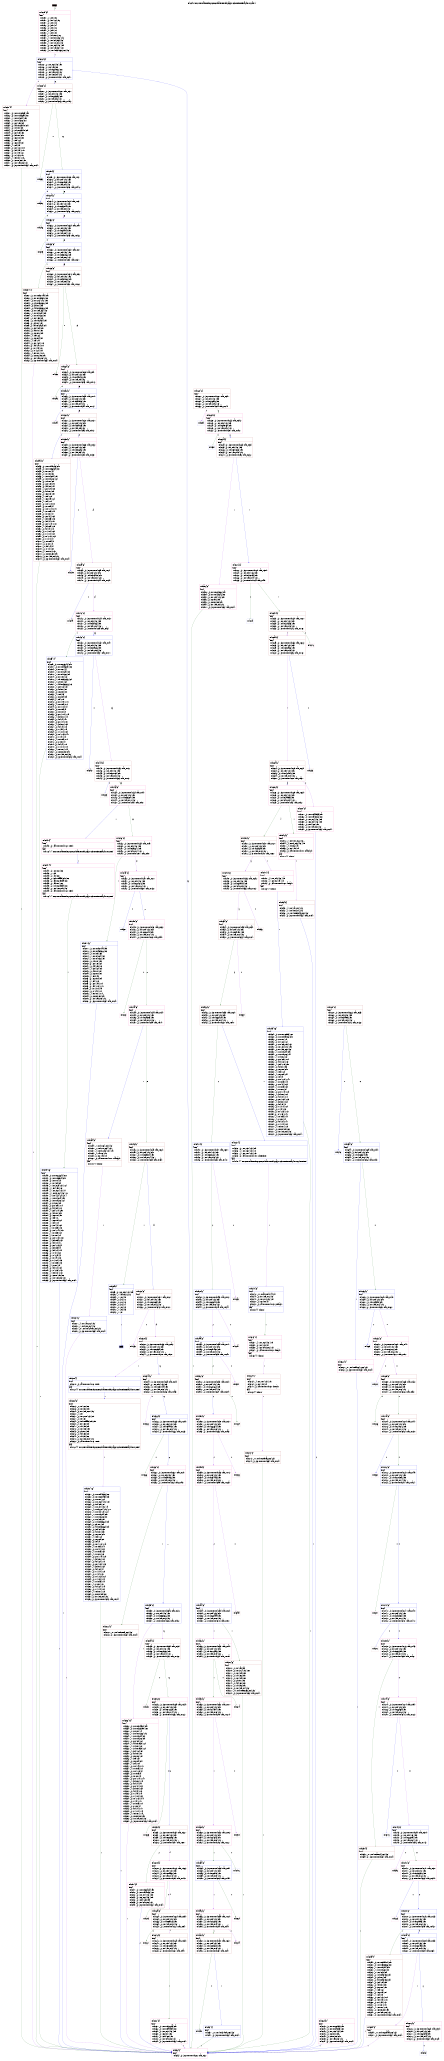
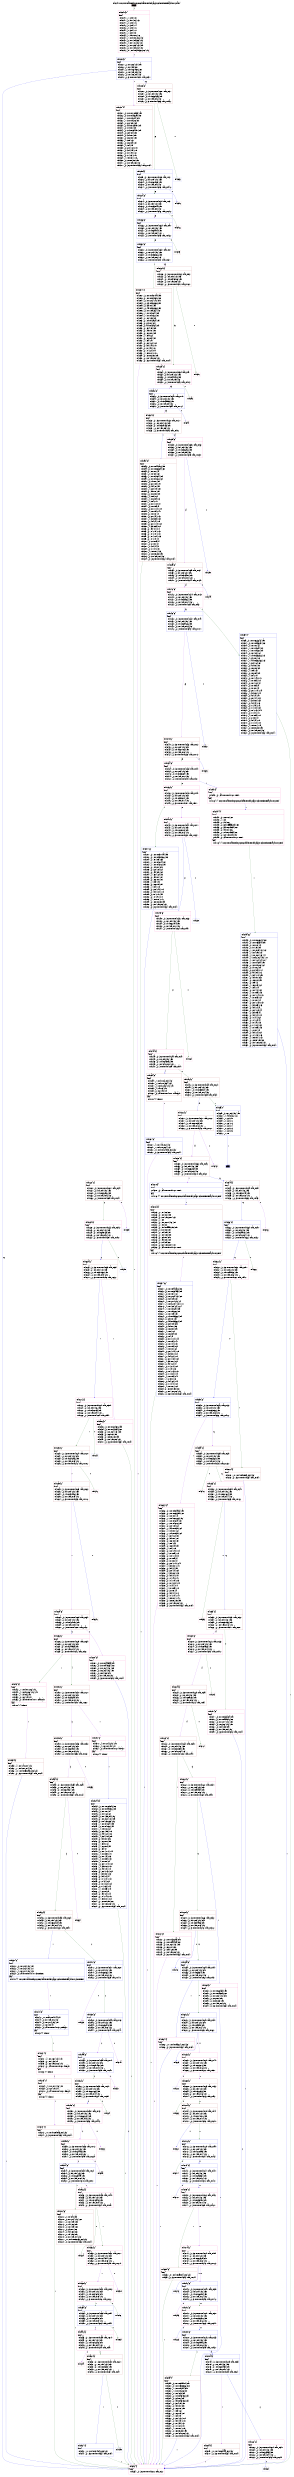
node "0x402662 [28]": added
